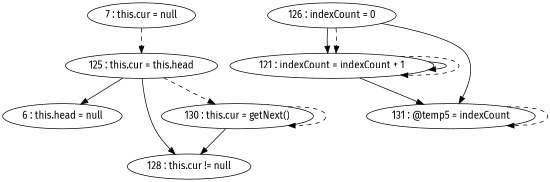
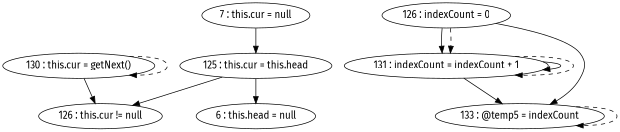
edge "7 : this.cur = null" -> "125 : this.cur = this.head": style dashed -> solid
node "121 : indexCount = indexCount + 1": label "121 : indexCount = indexCount + 1" -> "131 : indexCount = indexCount + 1"
edge "125 : this.cur = this.head" -> "130 : this.cur = getNext()": removed
node "131 : @temp5 = indexCount": label "131 : @temp5 = indexCount" -> "133 : @temp5 = indexCount"
node "128 : this.cur != null": label "128 : this.cur != null" -> "126 : this.cur != null"
